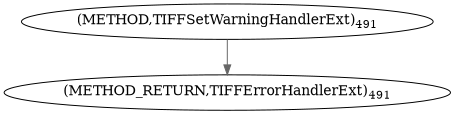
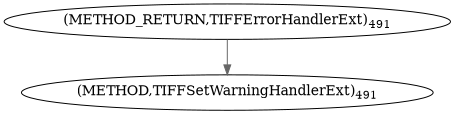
edge "(METHOD,TIFFSetWarningHandlerExt)" -> "(METHOD_RETURN,TIFFErrorHandlerExt)": reversed
